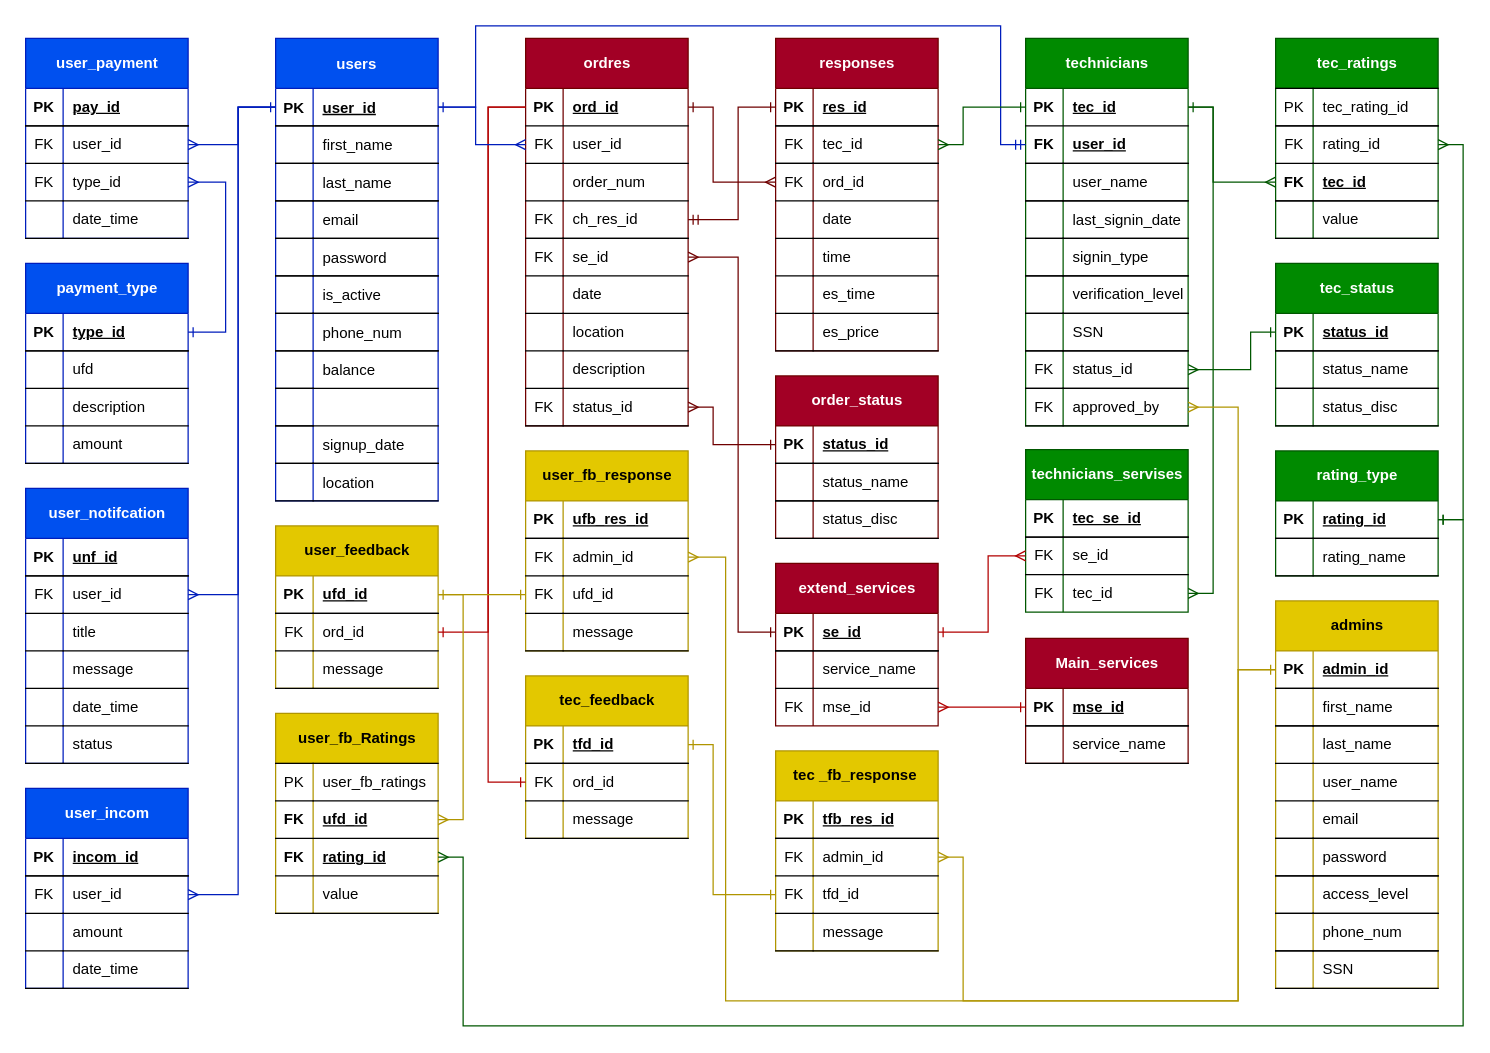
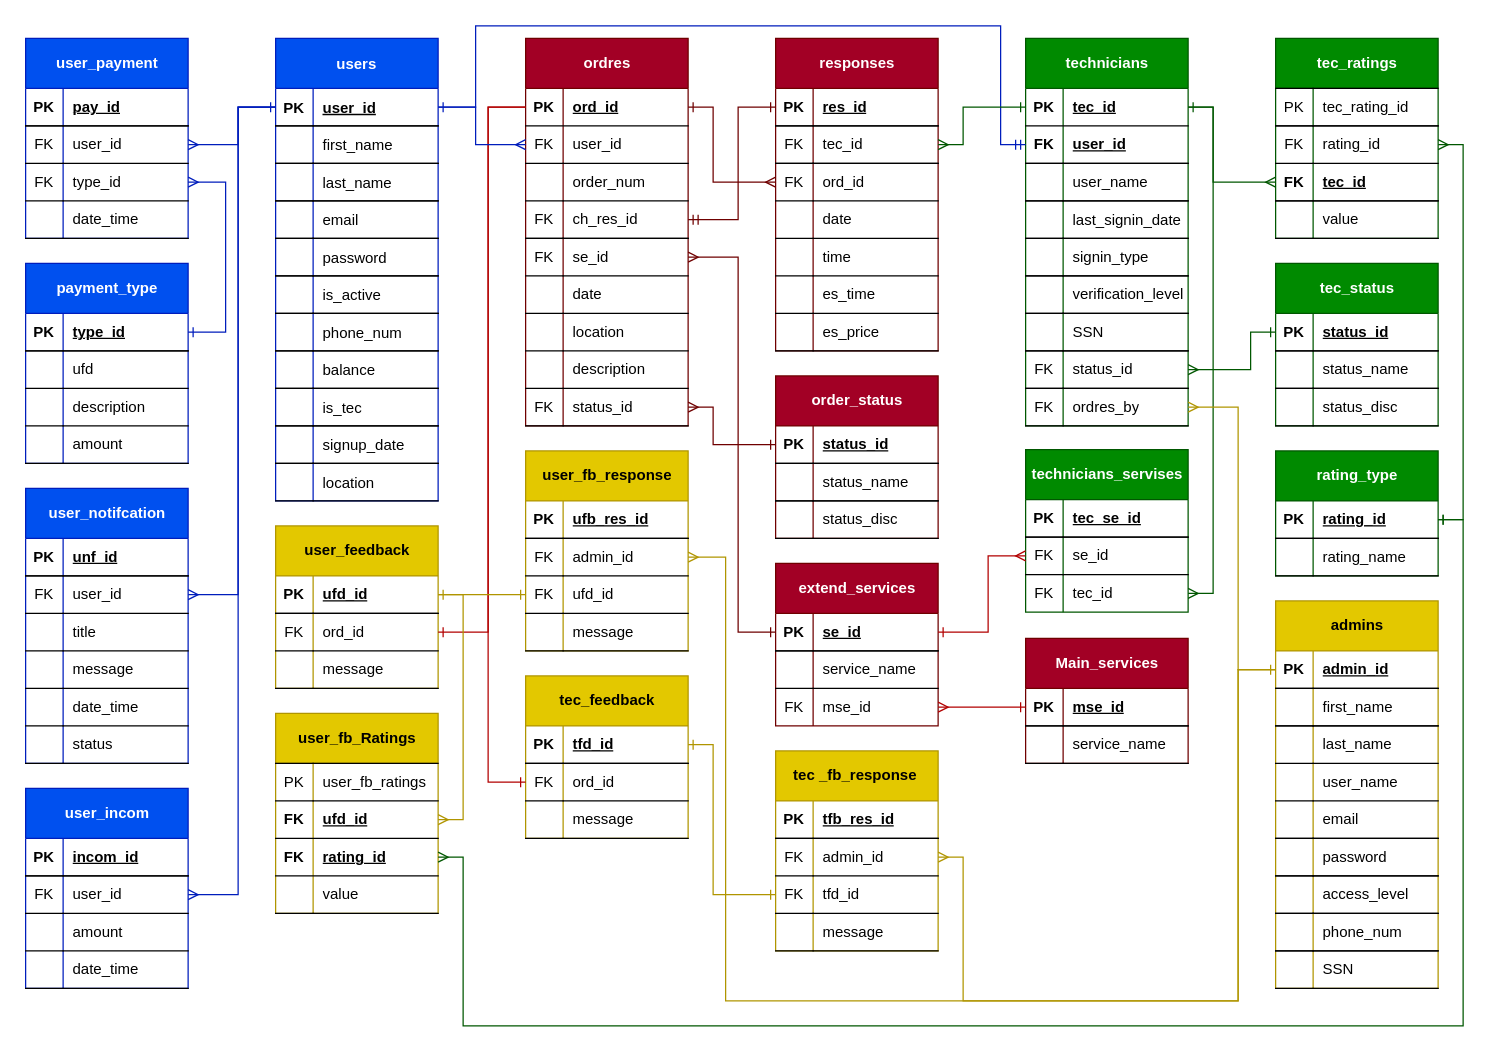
node "is_tec": added
node "approved_by": label "approved_by" -> "ordres_by"
